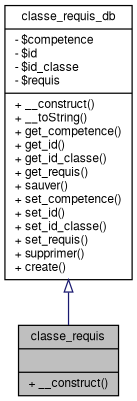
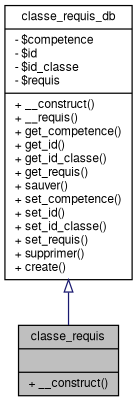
node "classe_requis_db": text "+ __toString()" -> "+ __requis()"
